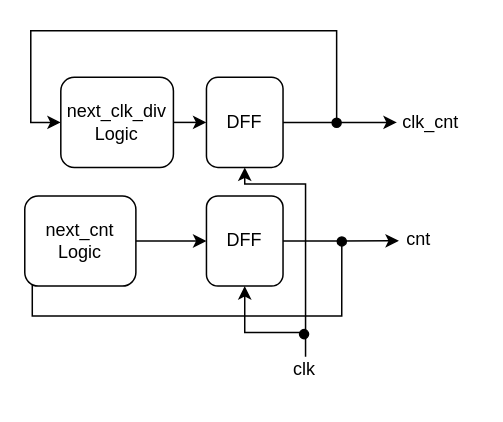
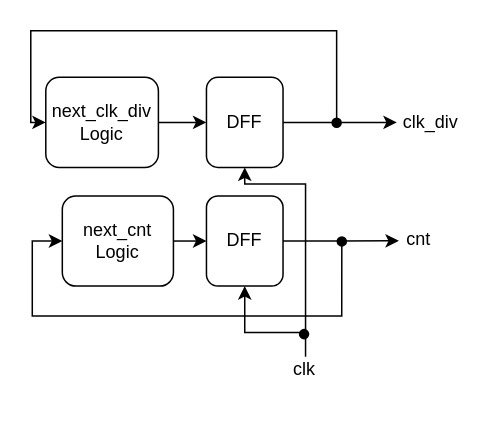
node "next_clk_div Logic": moved (117, 122) -> (102, 122)
node "clk_cnt": label "clk_cnt" -> "clk_div"
node "next_cnt Logic": moved (80, 241) -> (118, 241)
